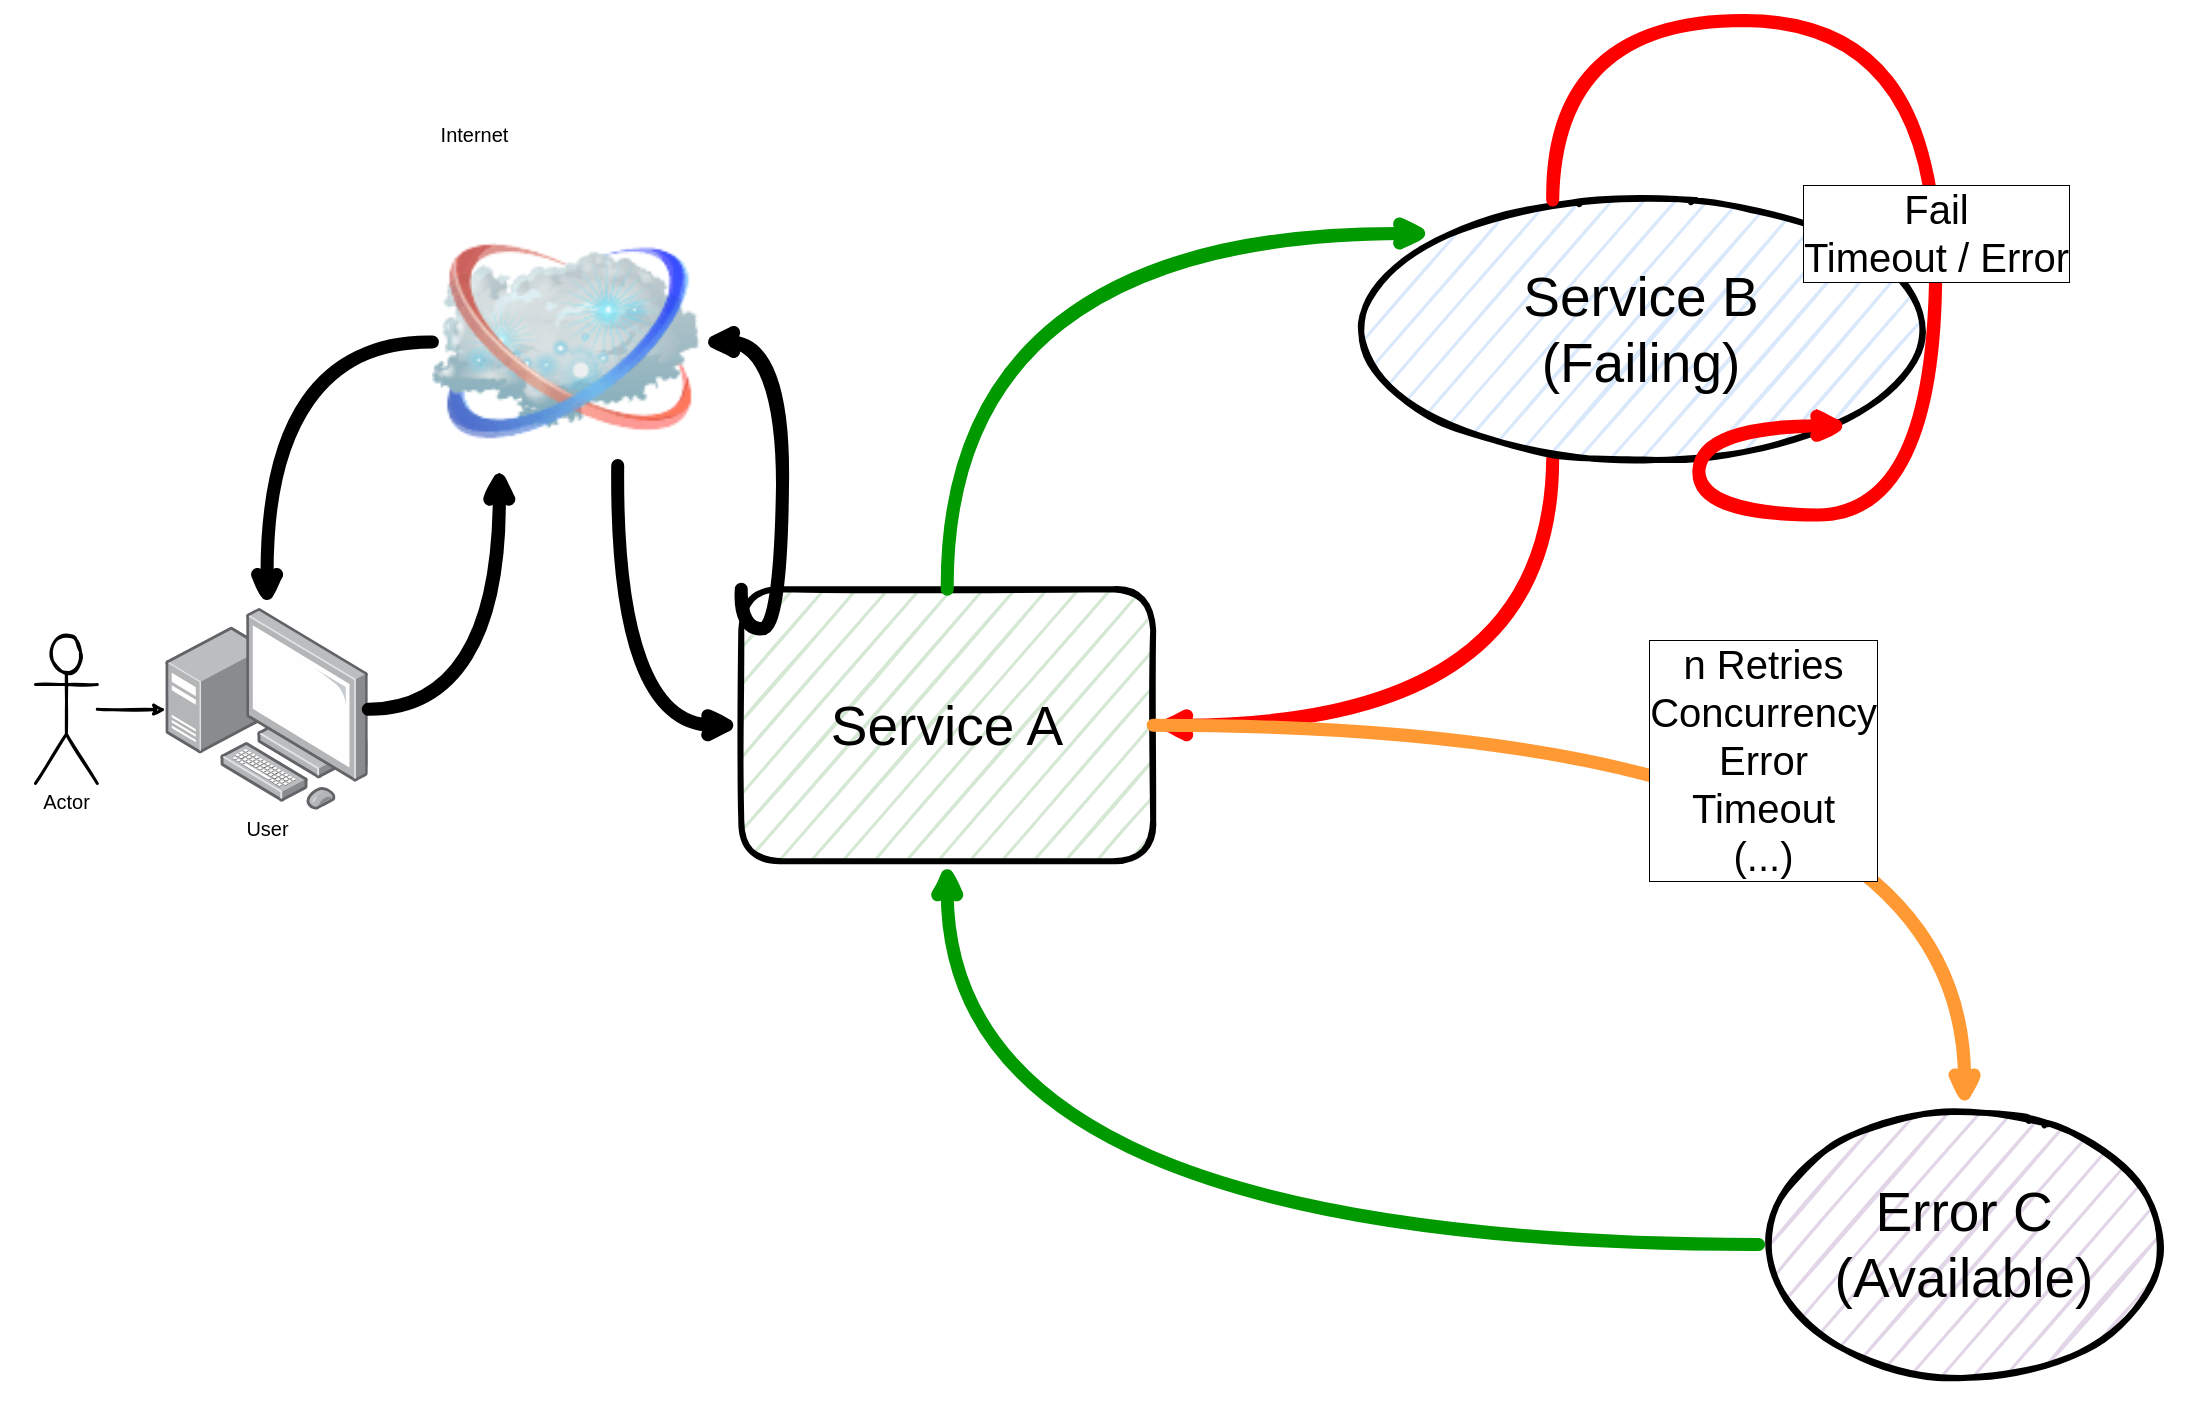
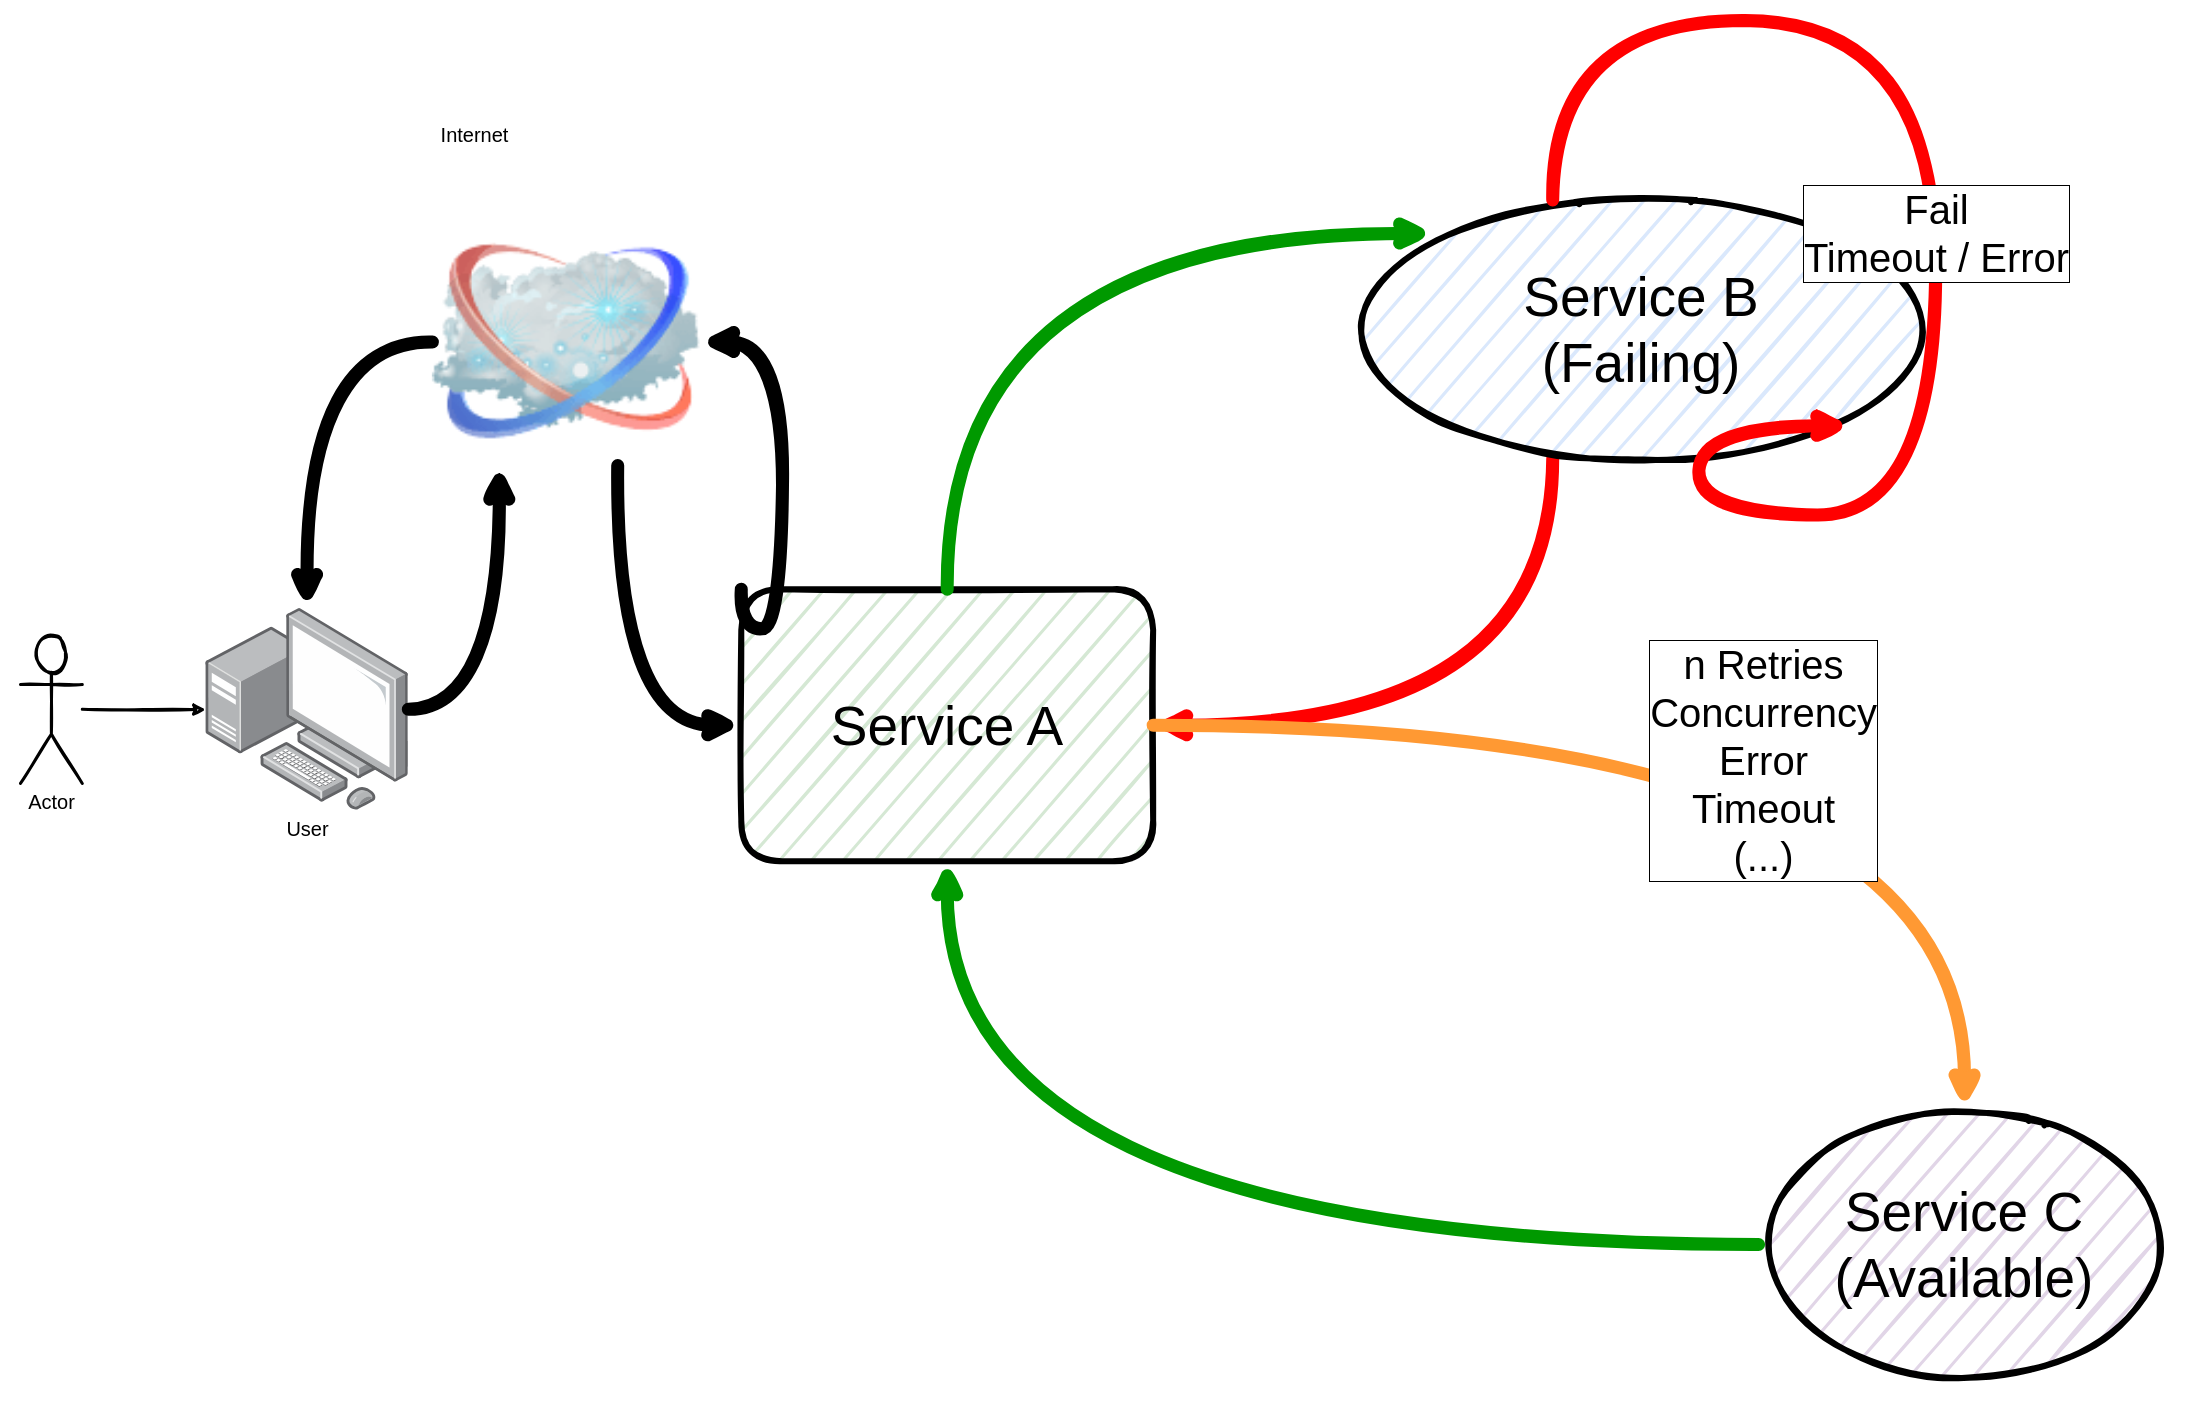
node "Actor": moved (66, 709) -> (51, 709)
node "User": moved (267, 709) -> (307, 709)
node "Error C(Available)": label "Error C(Available)" -> "Service C(Available)"
